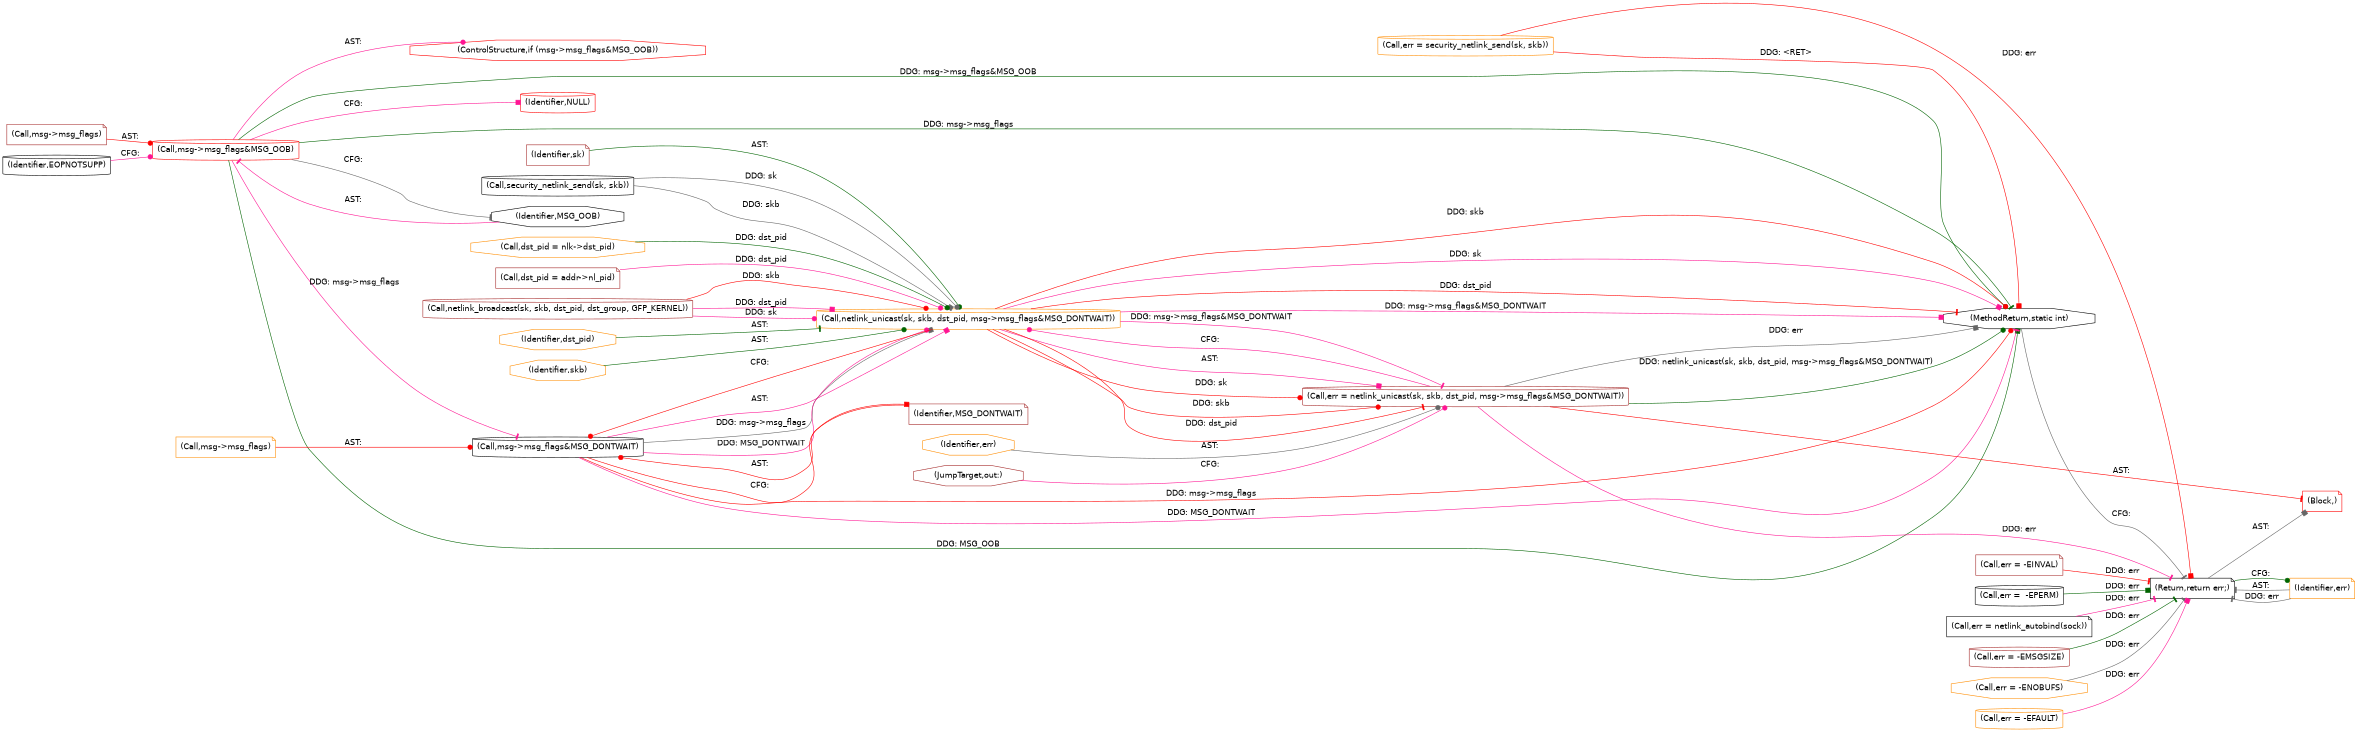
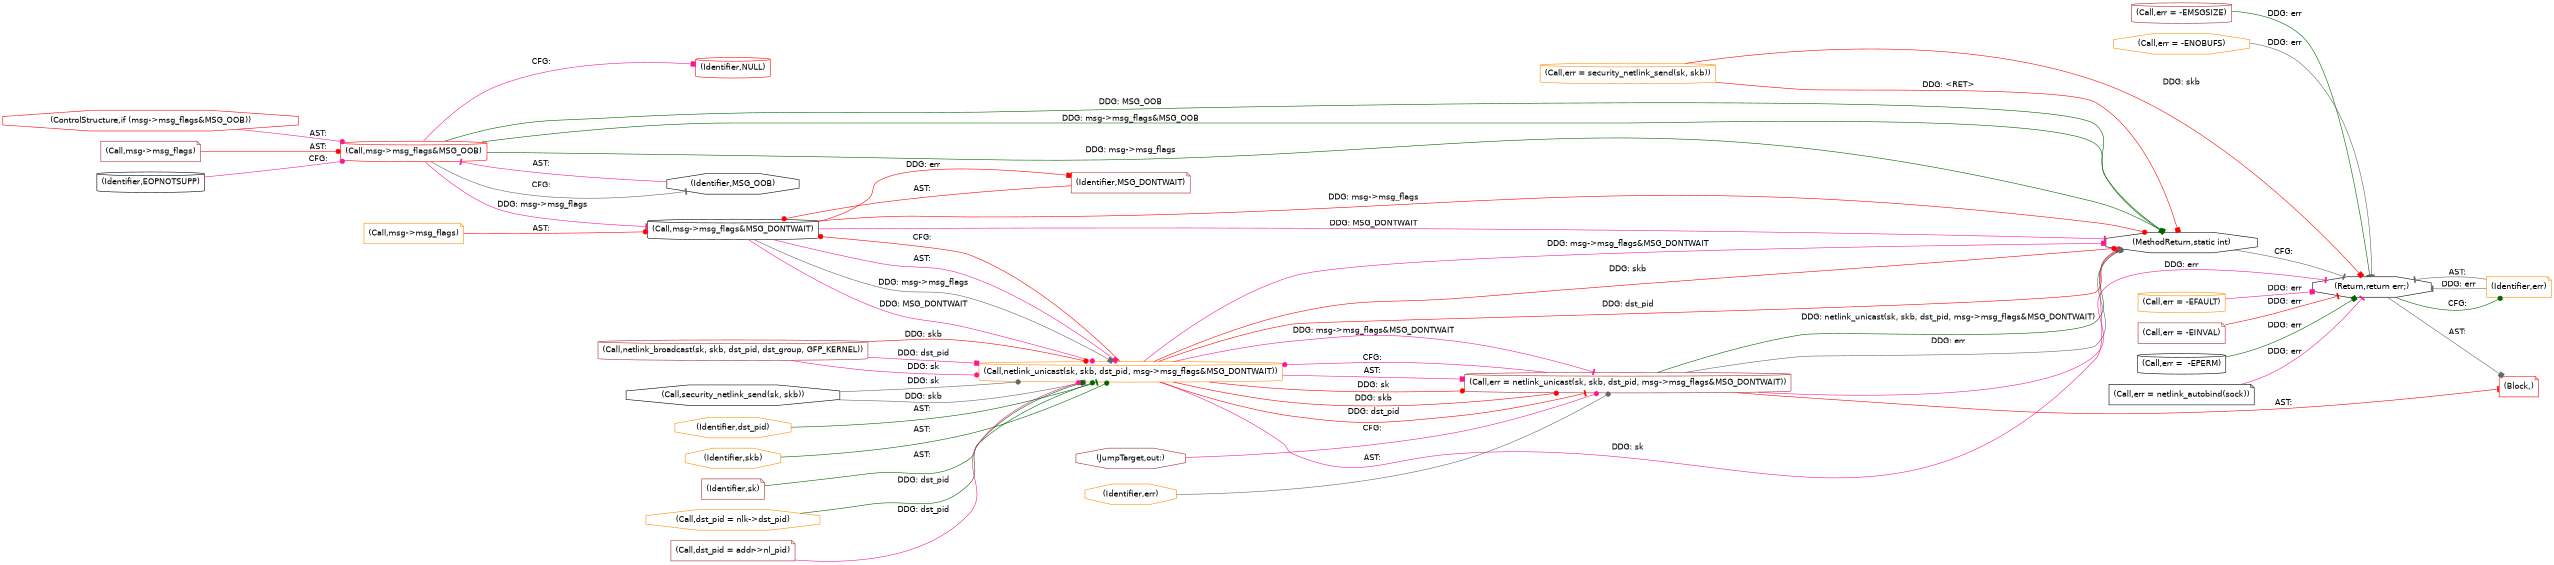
edge "(Call,err = security_netlink_send(sk, skb))" -> "(Return,return err;)": label "DDG: err" -> "DDG: skb"
edge "(Call,msg->msg_flags&MSG_OOB)" -> "(ControlStructure,if (msg->msg_flags&MSG_OOB))": reversed
node "(Call,security_netlink_send(sk, skb))": shape cylinder -> octagon
edge "(Call,msg->msg_flags&MSG_DONTWAIT)" -> "(Identifier,MSG_DONTWAIT)": label "CFG: " -> "DDG: err"
node "(Return,return err;)": shape note -> octagon
